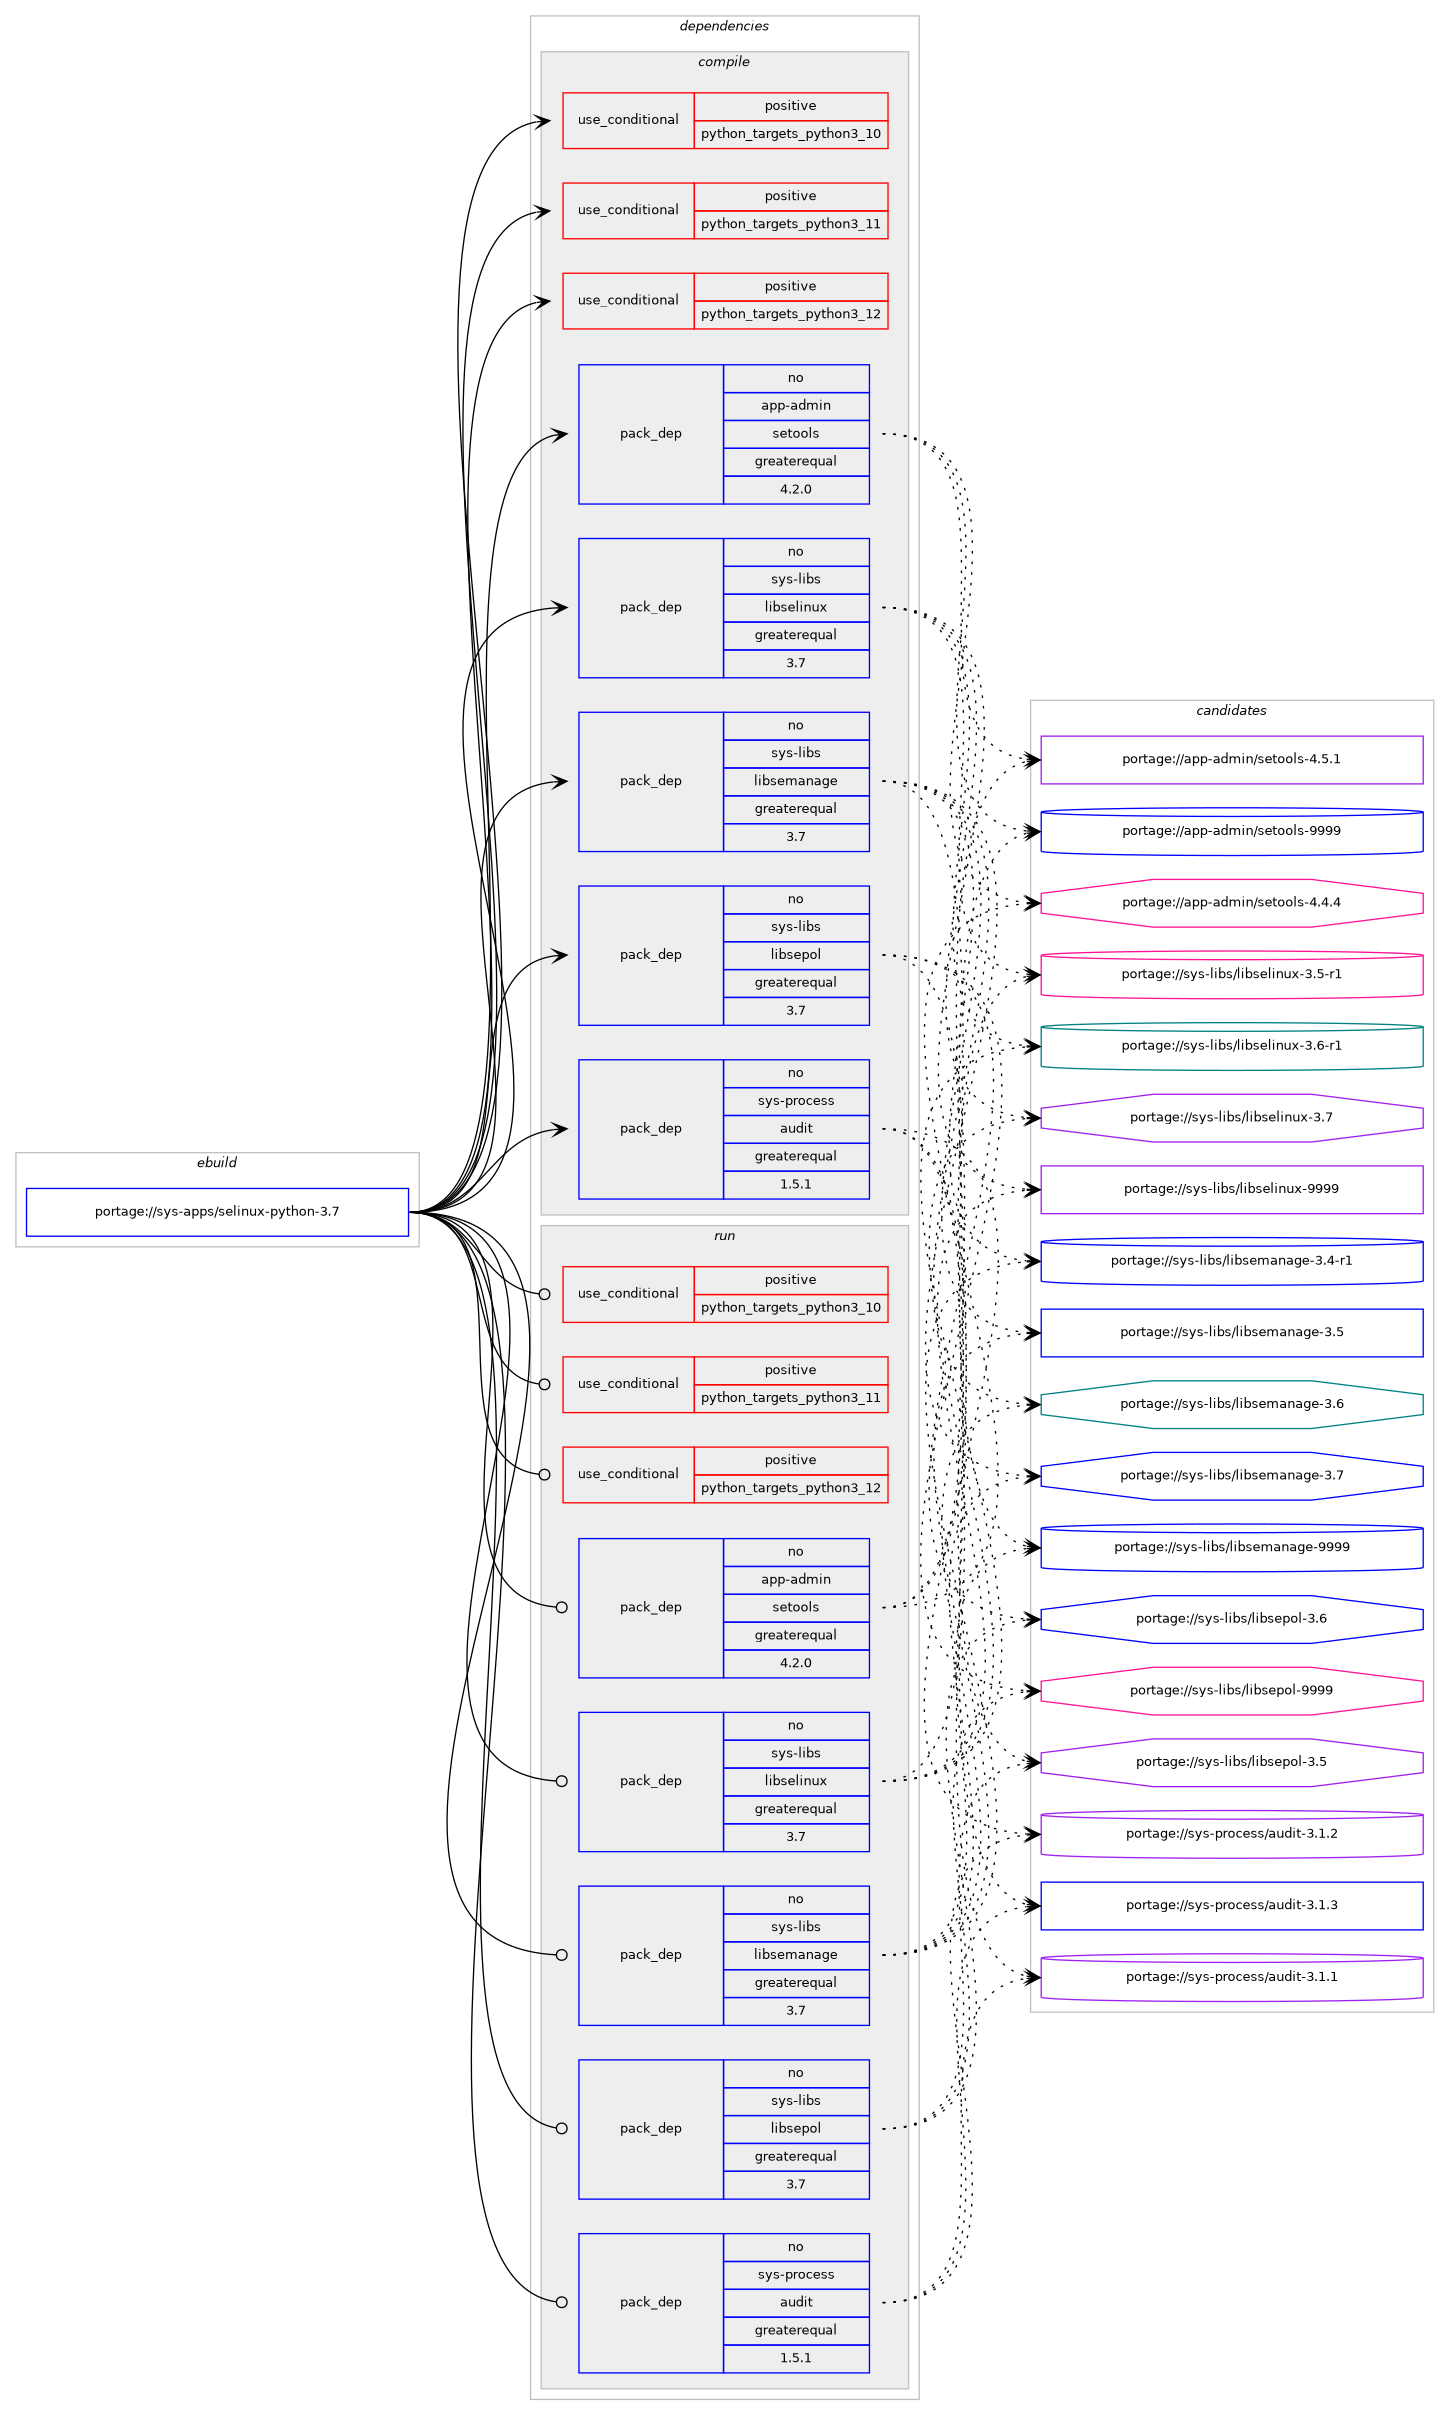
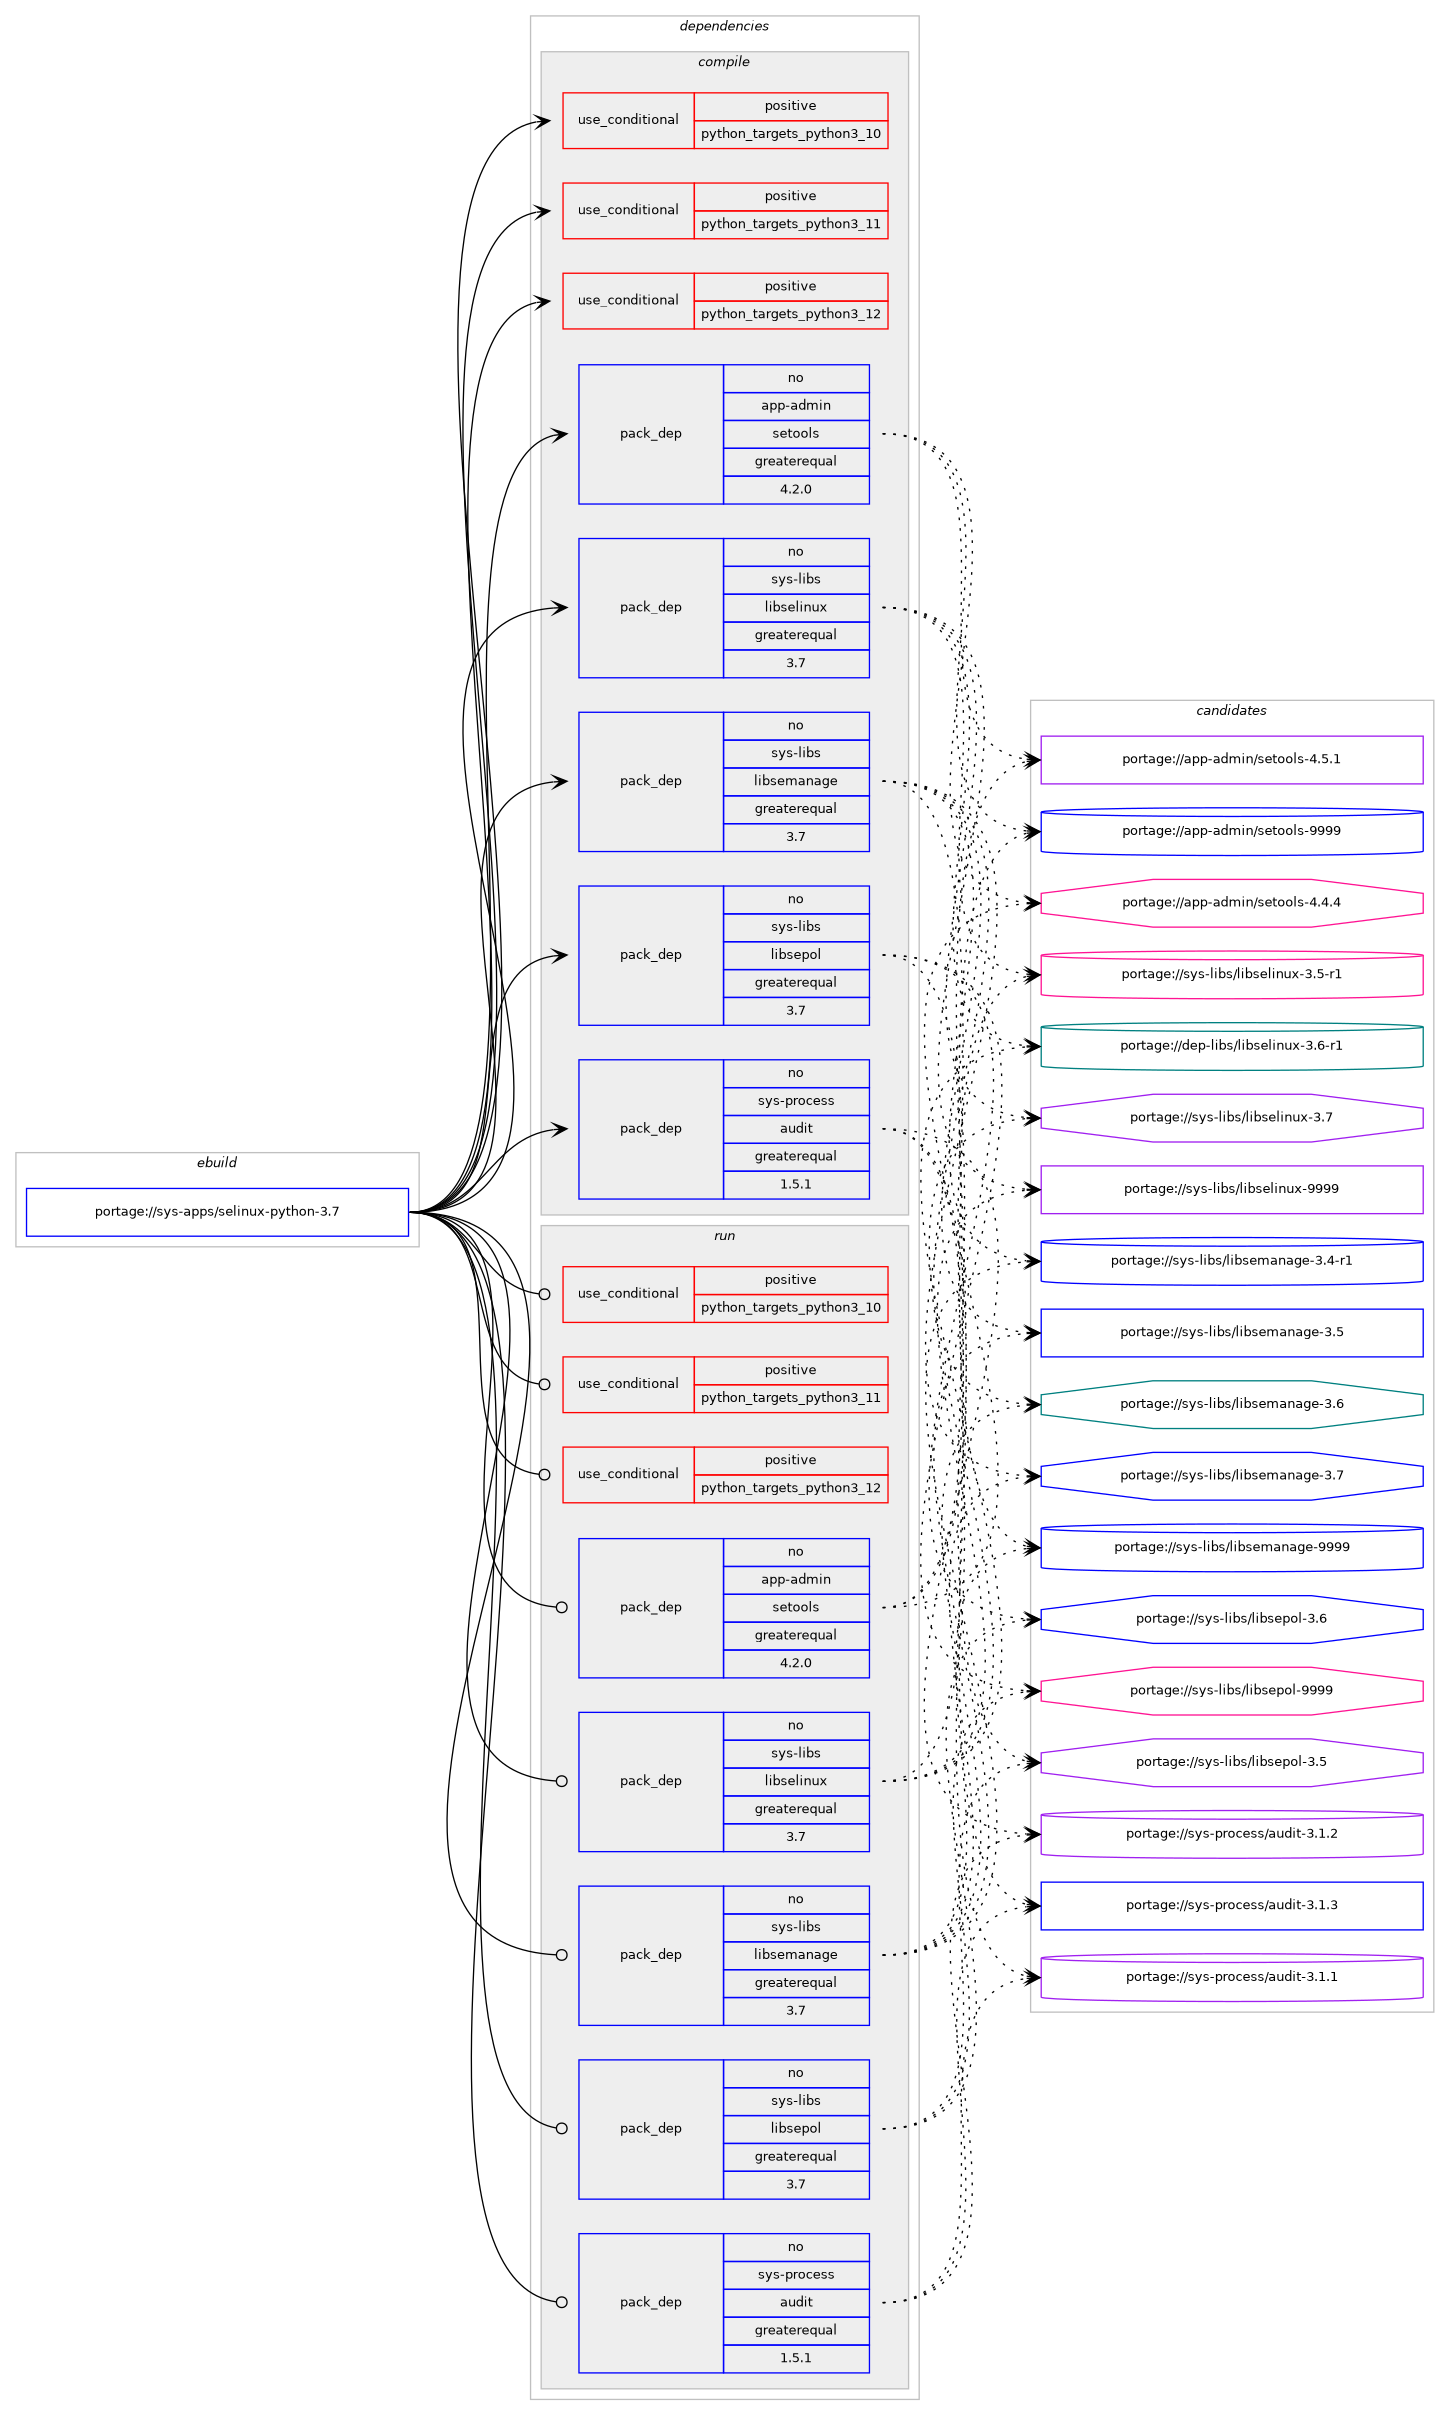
node "portage://sys-libs/libselinux-3.6-r1": label "portage://sys-libs/libselinux-3.6-r1" -> "portage://dep-libs/libselinux-3.6-r1"
